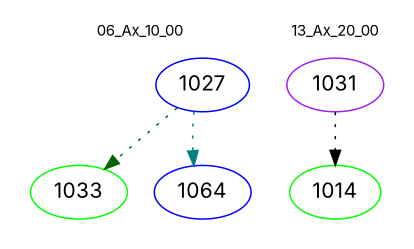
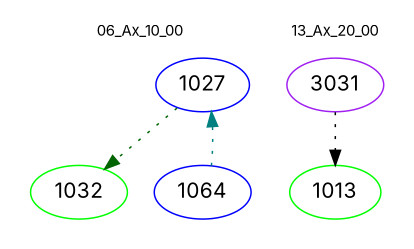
node "1031": label "1031" -> "3031"
edge "1027" -> "1064": reversed
node "1033": label "1033" -> "1032"
node "1014": label "1014" -> "1013"
